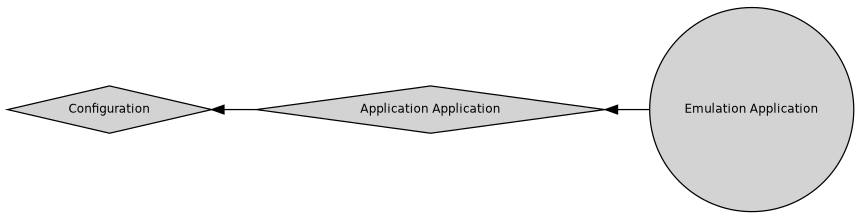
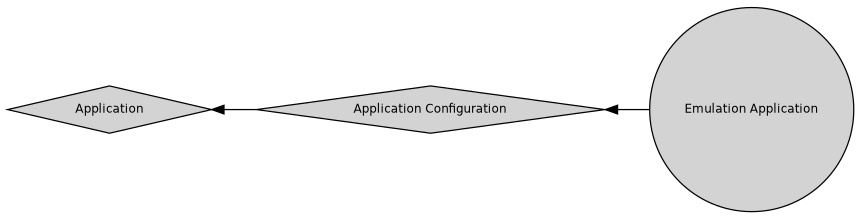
node "Configuration": label "Configuration" -> "Application"
node "Application Application": label "Application Application" -> "Application Configuration"
